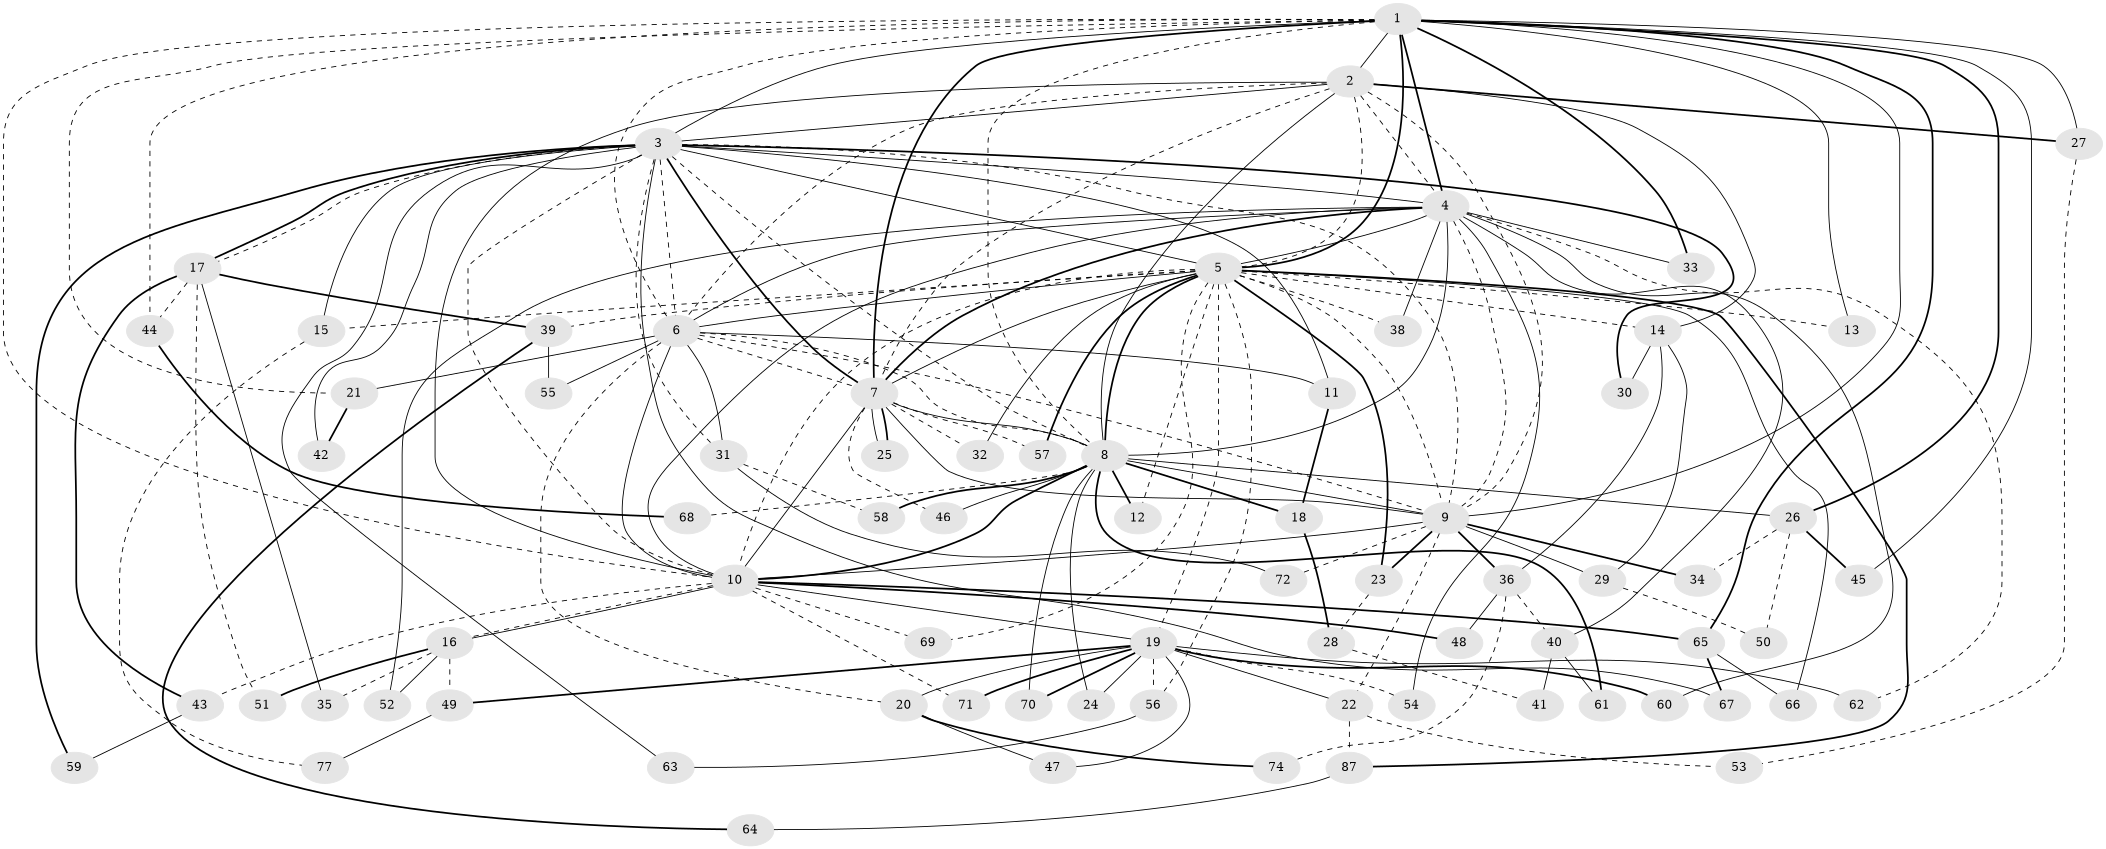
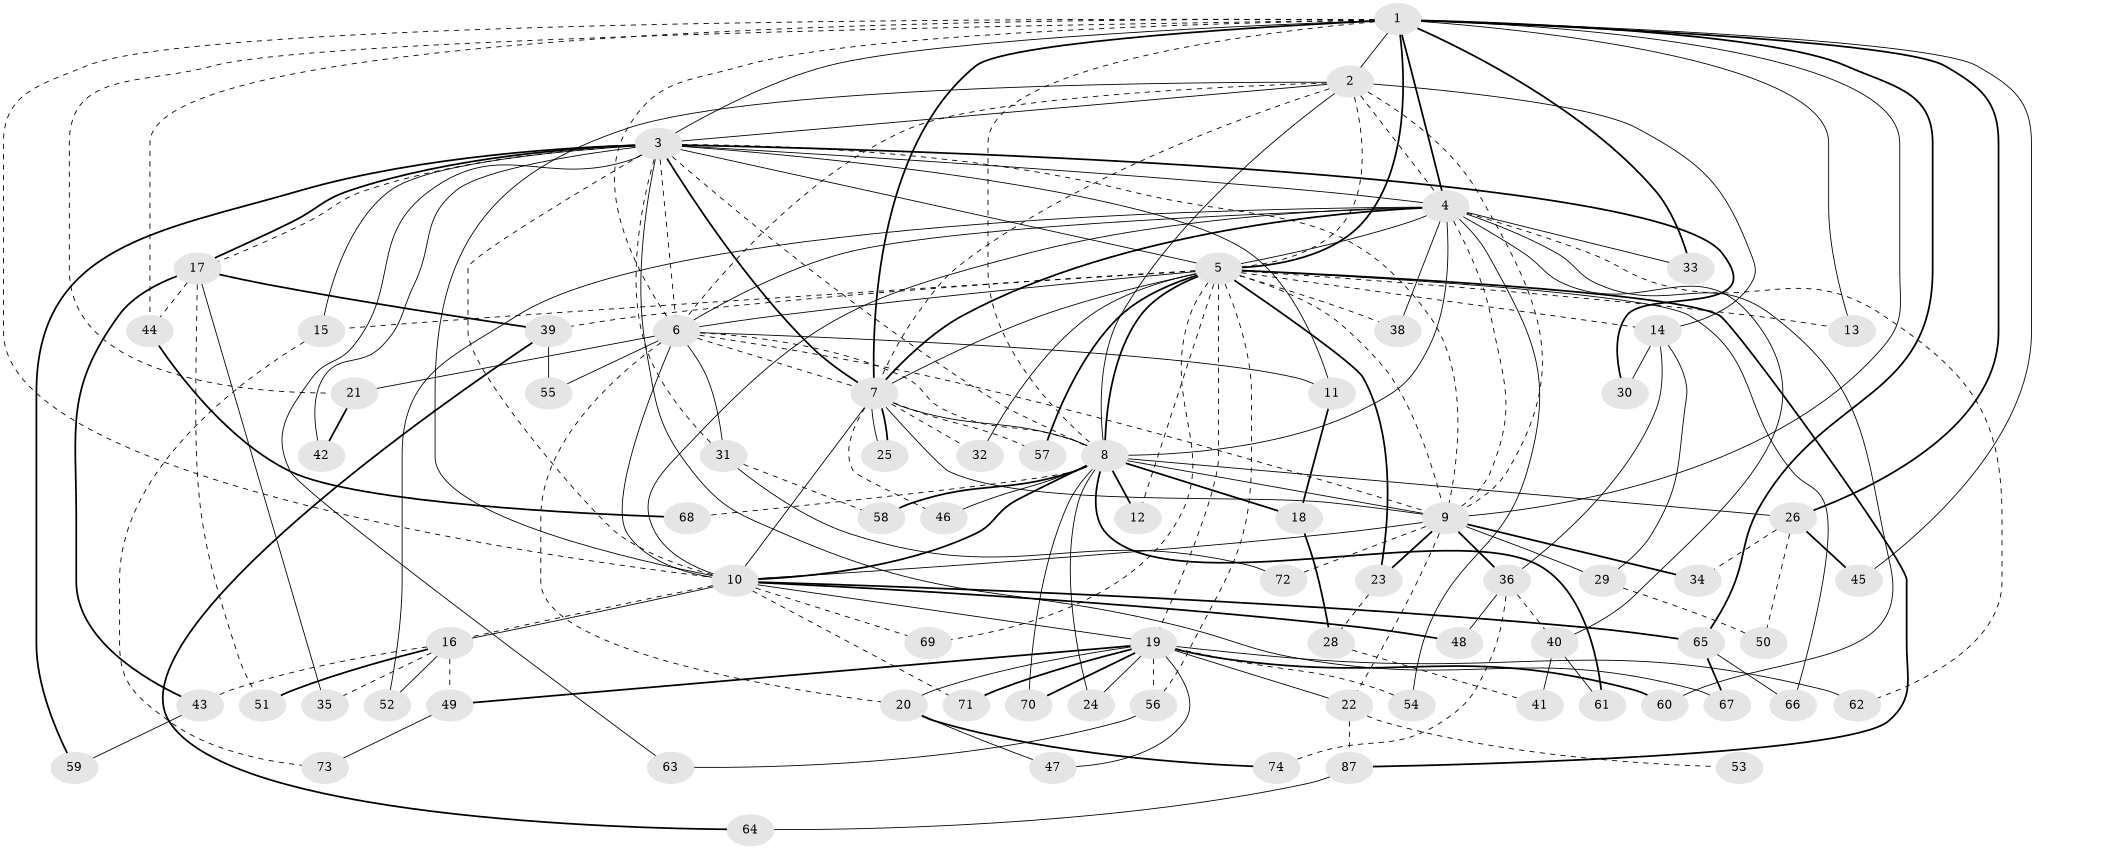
node "27": removed
edge "5" -- "10": removed
edge "10" -- "43": now "16" -- "43"
node "77": label "77" -> "73"
